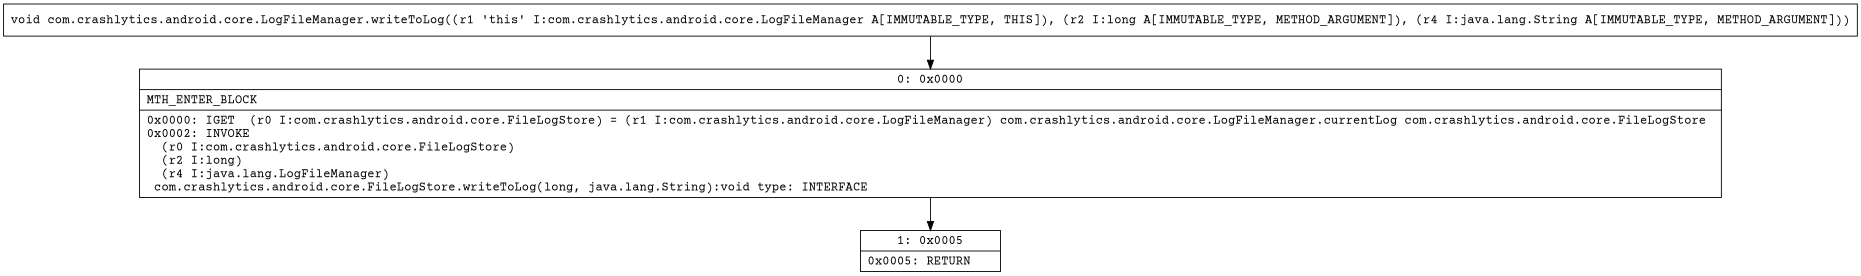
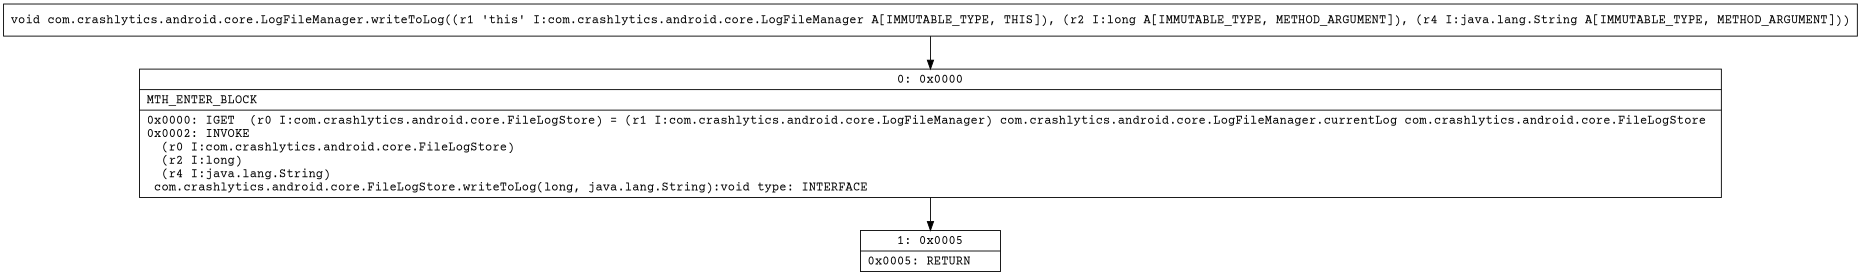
node "0: 0x0000": text "(r4 I:java.lang.LogFileManager)" -> "(r4 I:java.lang.String)"
